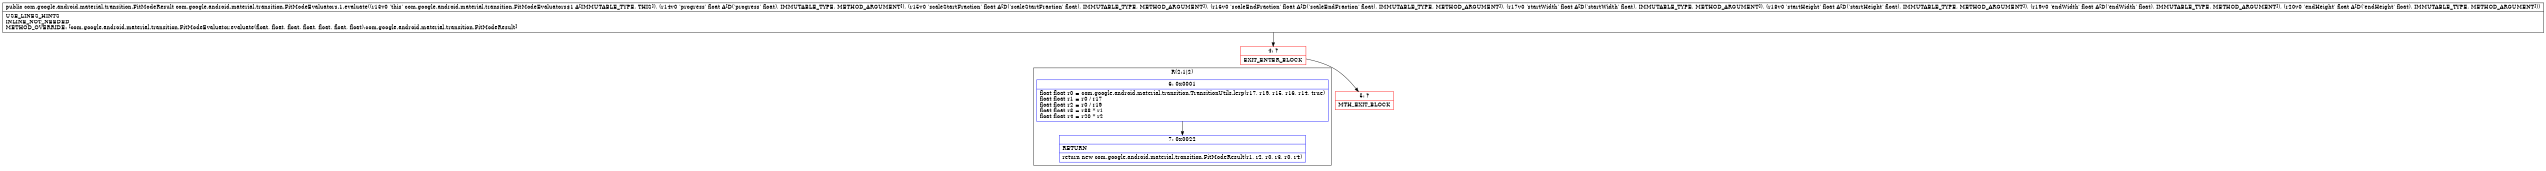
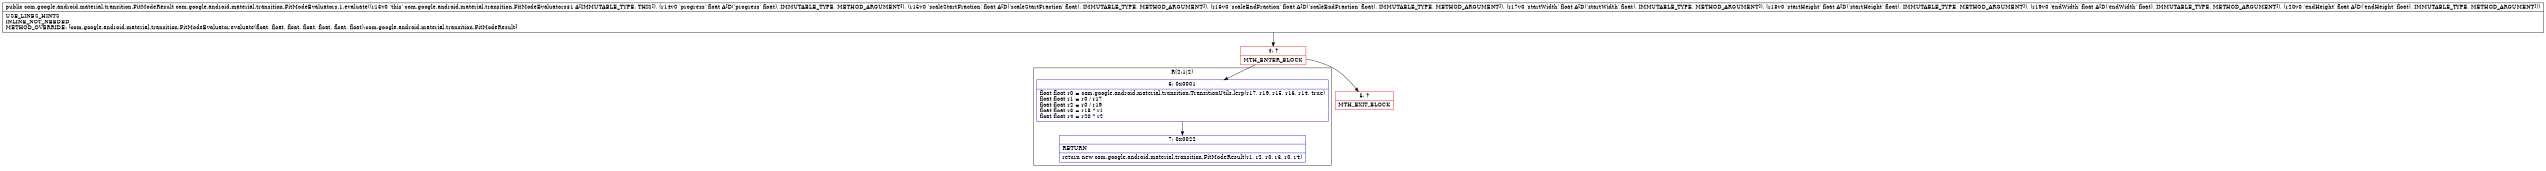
node "4: ?": text "EXIT_ENTER_BLOCK" -> "MTH_ENTER_BLOCK"
edge "4: ?" -> "6: 0x0001": added
node "6: 0x0001": text "float float r3 = r88 * r1" -> "float float r3 = r18 * r1"
